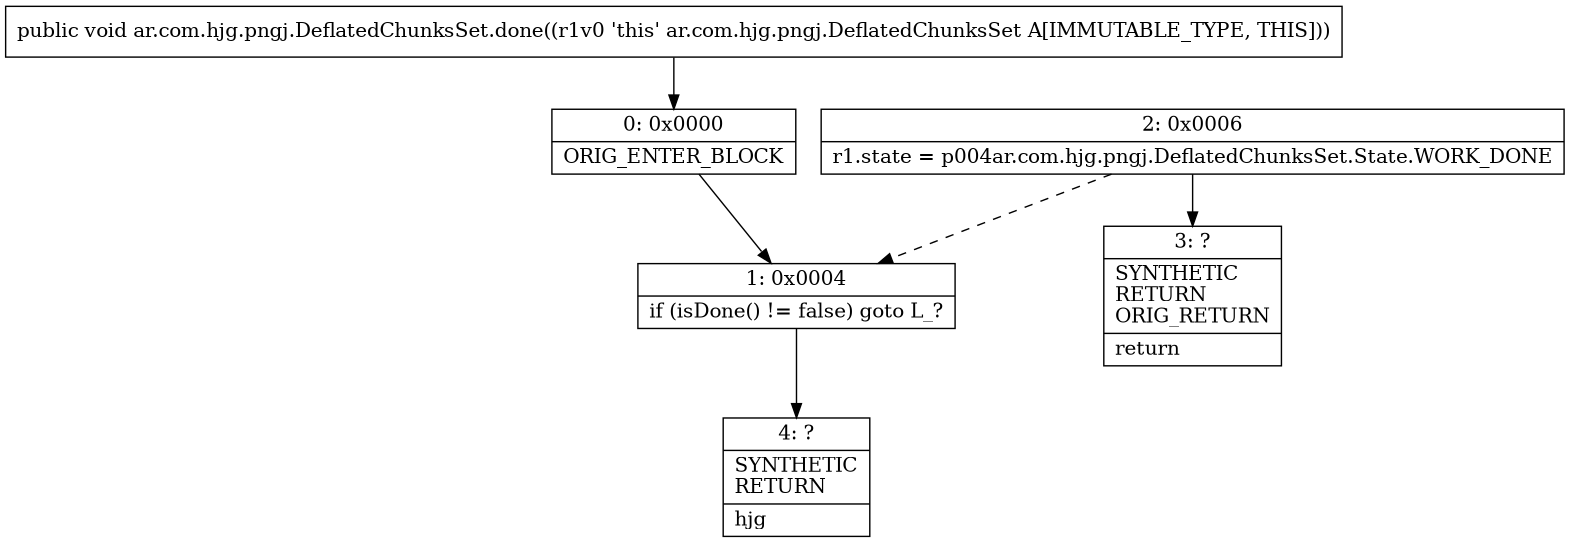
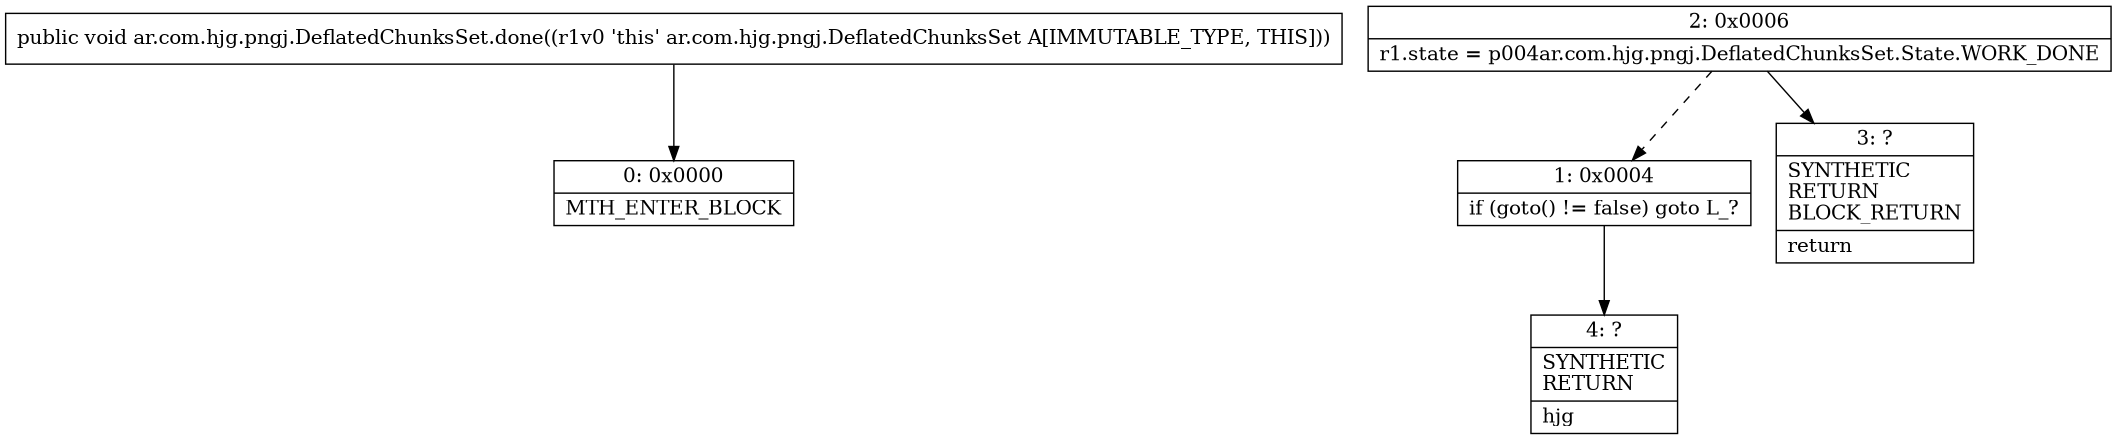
node "0: 0x0000": text "ORIG_ENTER_BLOCK" -> "MTH_ENTER_BLOCK"
edge "0: 0x0000" -> "1: 0x0004": removed
node "1: 0x0004": text "if (isDone() != false) goto L_?" -> "if (goto() != false) goto L_?"
node "3: ?": text "ORIG_RETURN" -> "BLOCK_RETURN"
